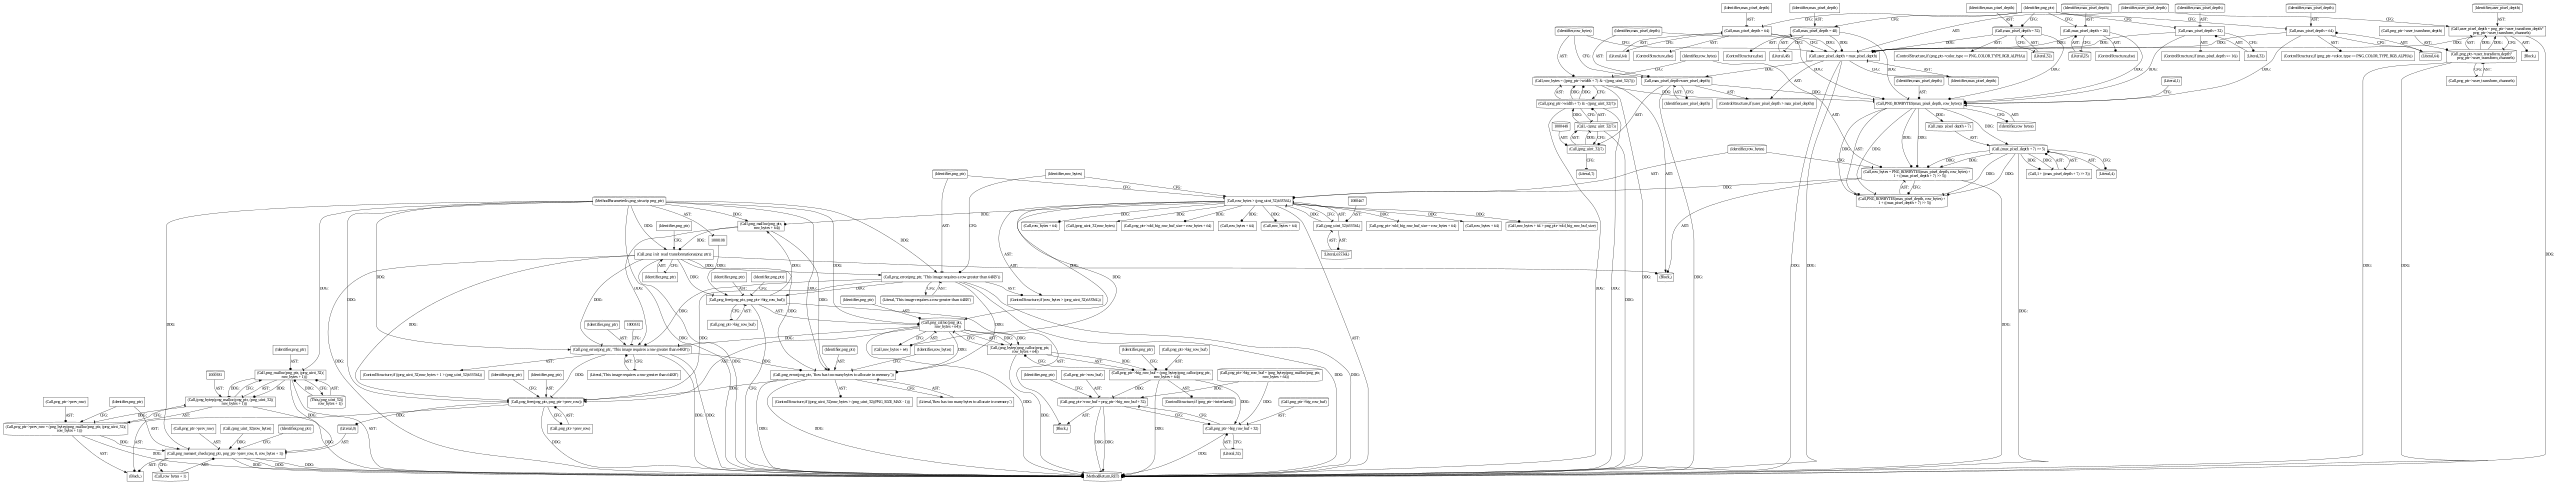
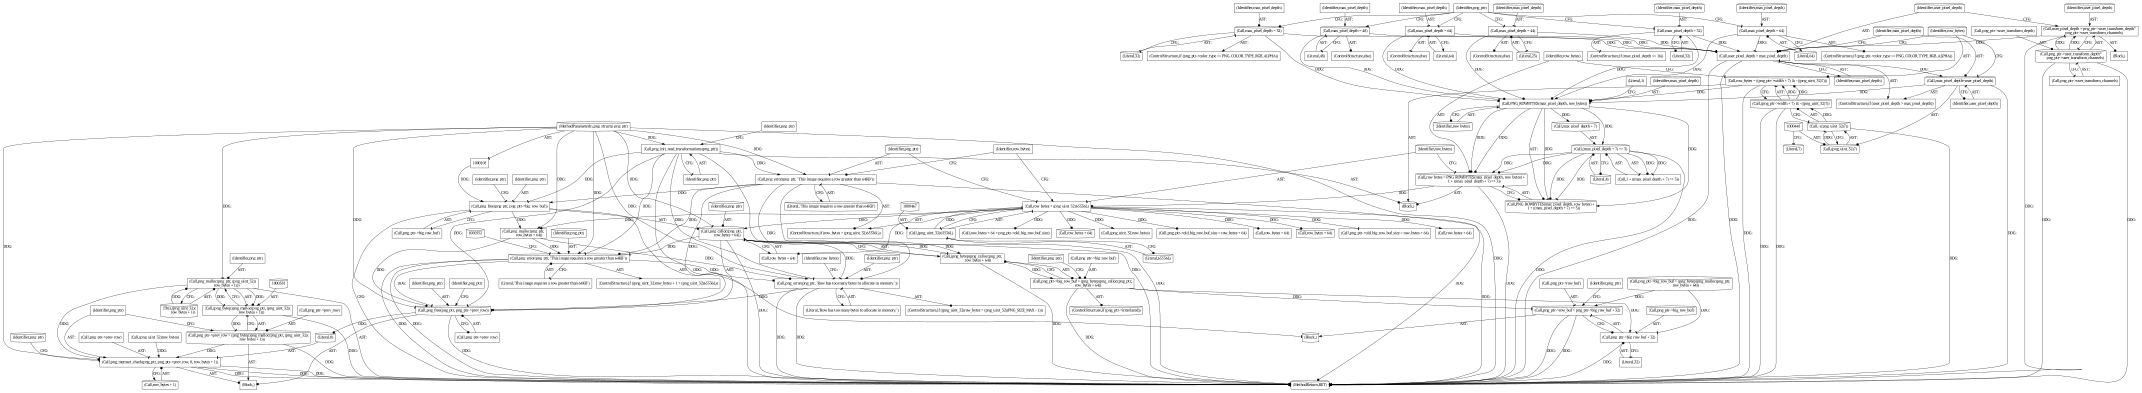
node "(Call,max_pixel_depth = 24)": label "(Call,max_pixel_depth = 24)" -> "(Call,max_pixel_depth = 44)"
edge "(Call,max_pixel_depth = 48)" -> "(Call,user_pixel_depth > max_pixel_depth)": arrowhead dot -> tee
node "(Literal,1)": shape cylinder -> box
edge "(Call,(png_uint_32)7)" -> "(Literal,7)": now "1000448" -> "(Literal,7)"
node "(Call,row_bytes + 64 > png_ptr->old_big_row_buf_size)": shape cylinder -> box
edge "(Call,png_malloc(png_ptr, row_bytes + 64))" -> "(Call,png_init_read_transformations(png_ptr))": now "(Call,png_malloc(png_ptr, row_bytes + 64))" -> "(Call,png_free(png_ptr, png_ptr->prev_row))"
edge "(Call,(png_uint_32)65536L)" -> "(Literal,65536L)": label "AST: " -> "CFG: "
edge "(Call,row_bytes > (png_uint_32)65536L)" -> "(MethodReturn,RET)": label "AST: " -> "DDG: "
edge "(Call,png_ptr->big_row_buf + 32)" -> "(Call,png_ptr->row_buf = png_ptr->big_row_buf + 32)": label "CFG: " -> "AST: "
